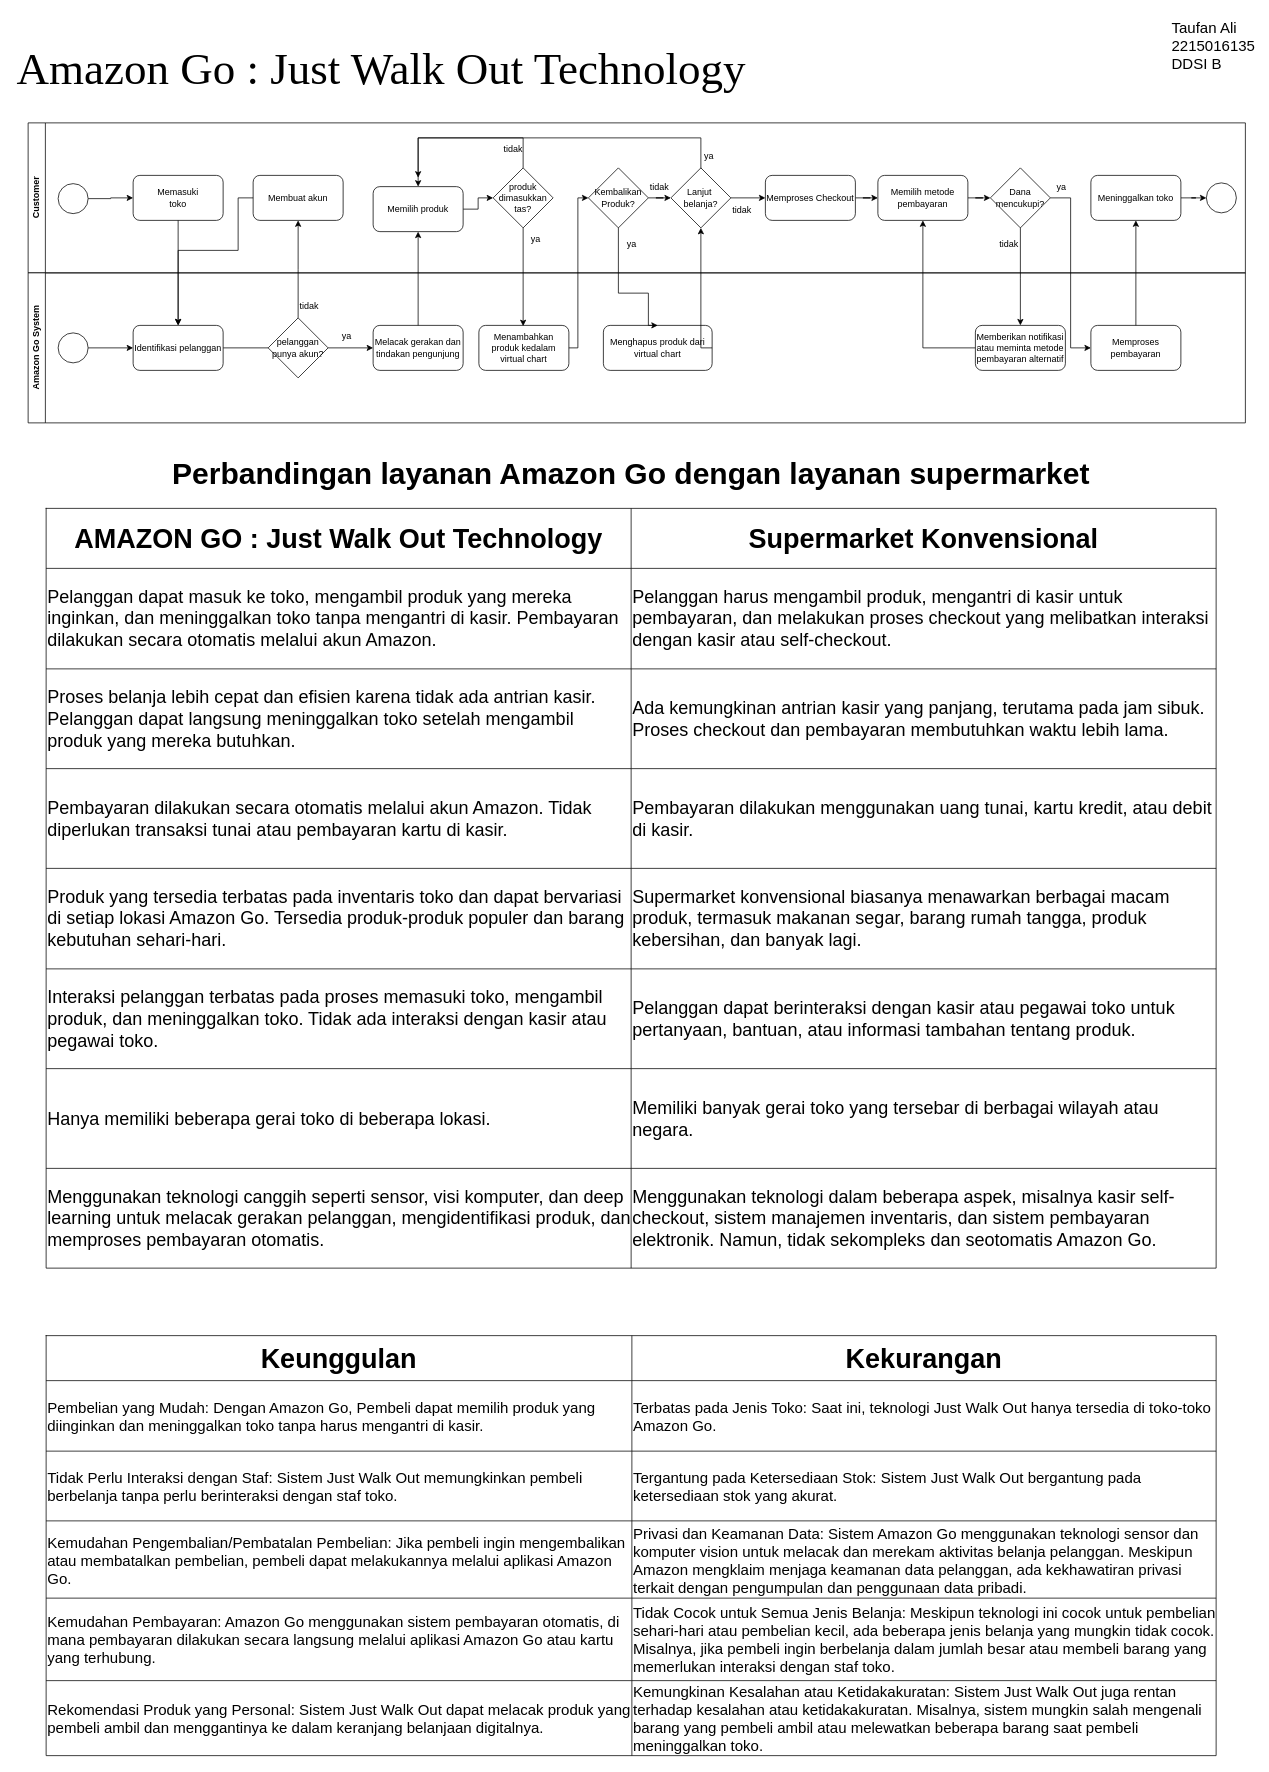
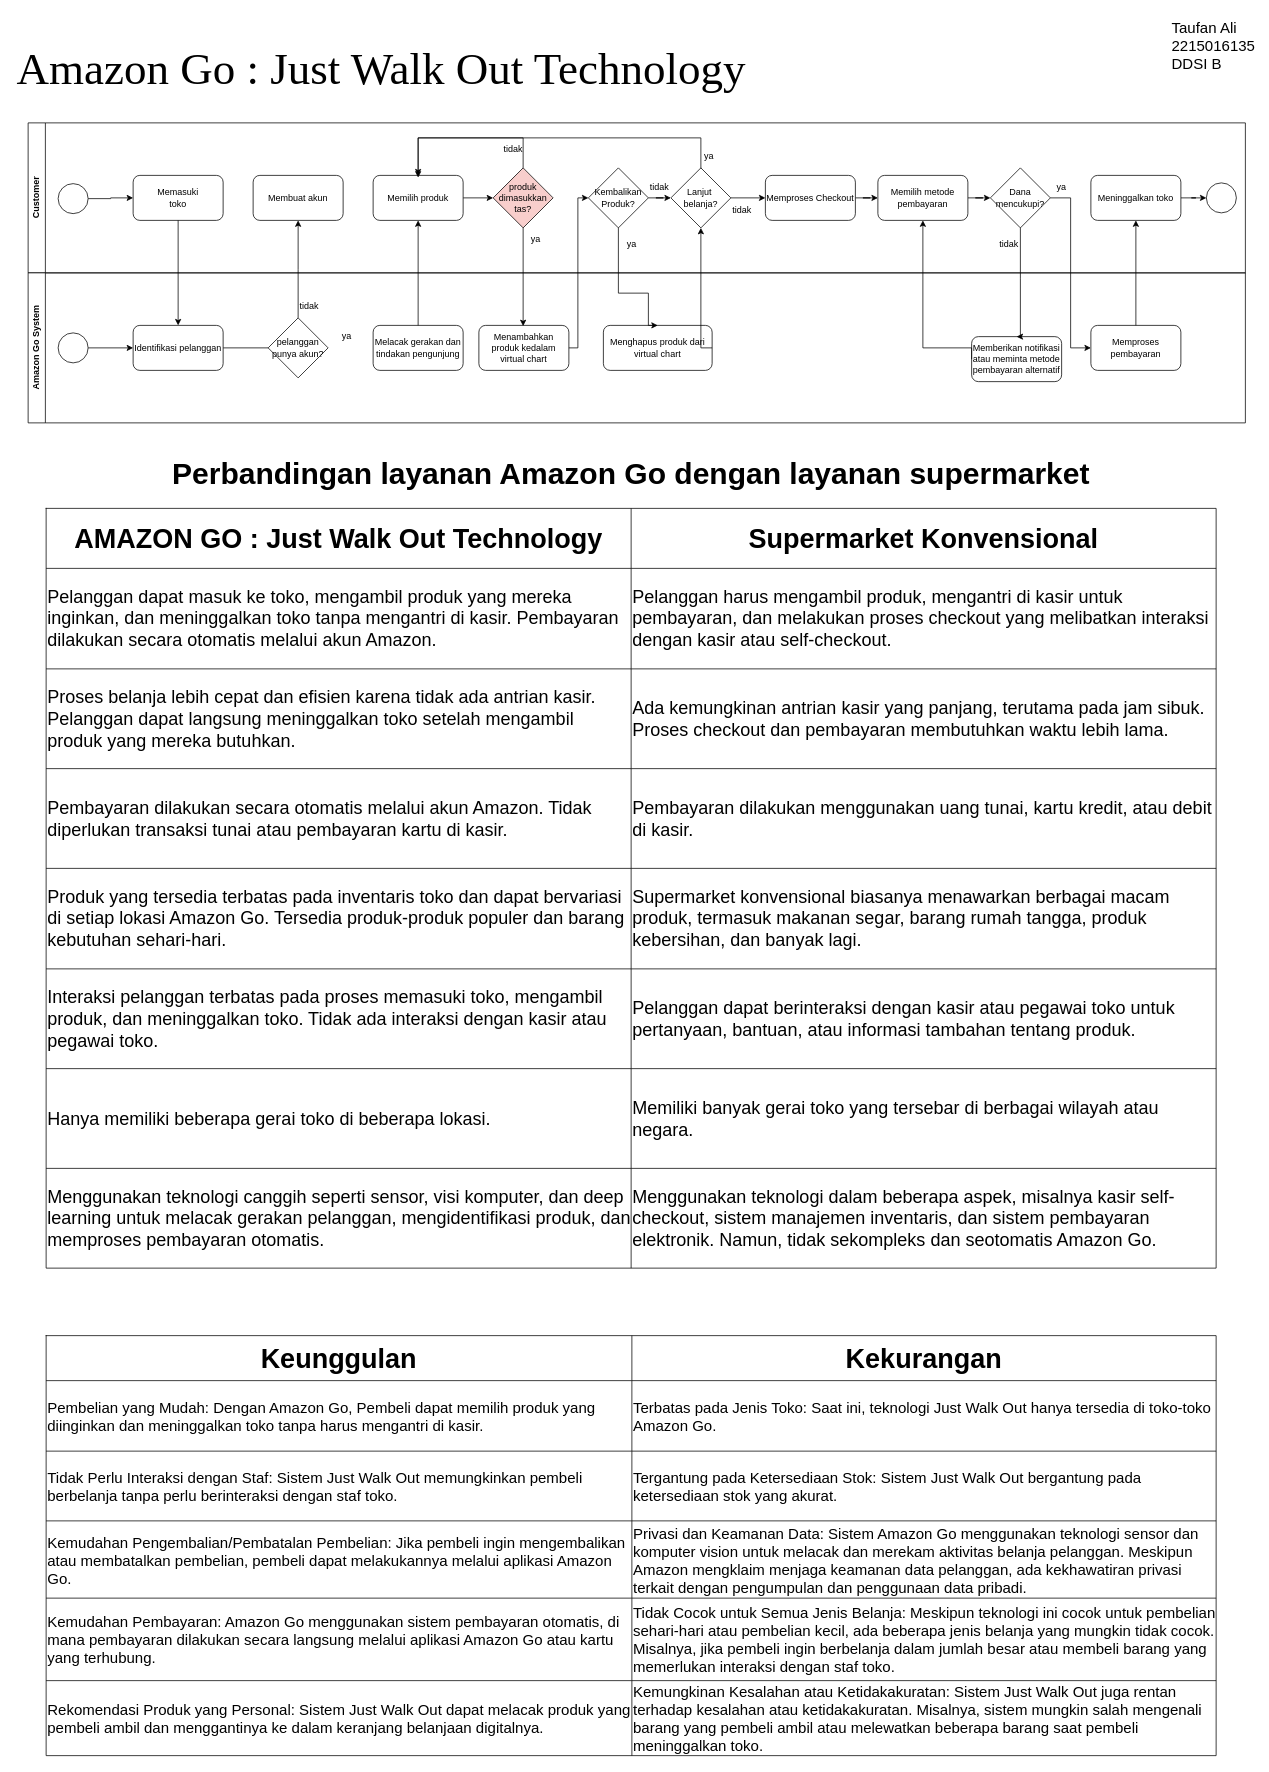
node "produk dimasukkan tas?": fillcolor #ffffff -> #f8cecc
node "Memilih produk": moved (418, 209) -> (418, 198)
edge "Membuat akun" -> "Identifikasi pelanggan": removed
edge "pelanggan punya akun?" -> "Melacak gerakan dan tindakan pengunjung": removed
node "Memberikan notifikasi atau meminta metode pembayaran alternatif": moved (1020, 348) -> (1017, 359)
